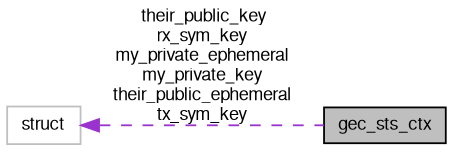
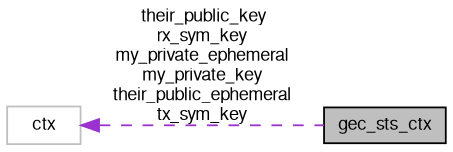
node "struct": label "struct" -> "ctx"
